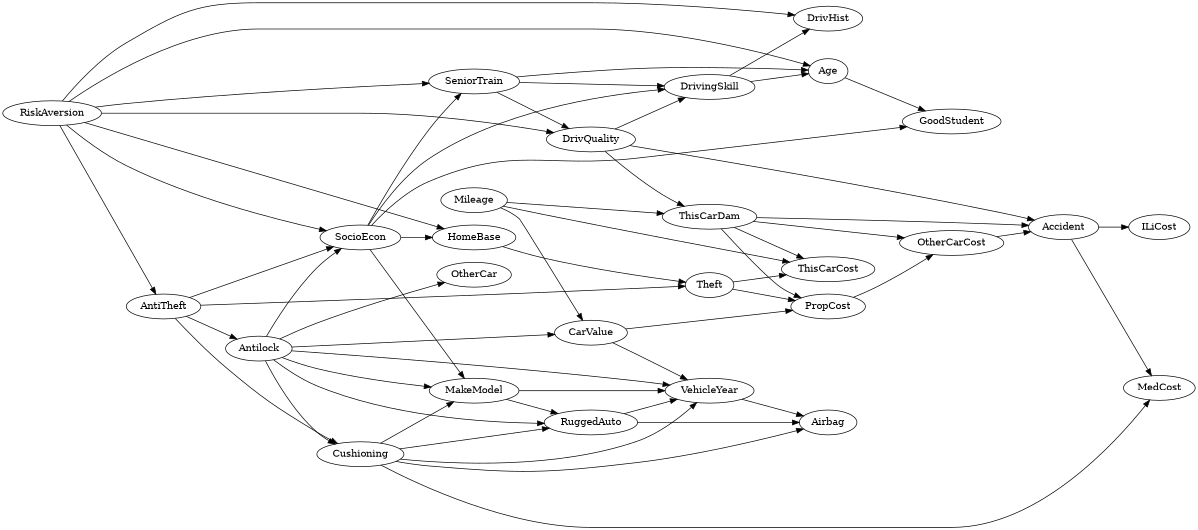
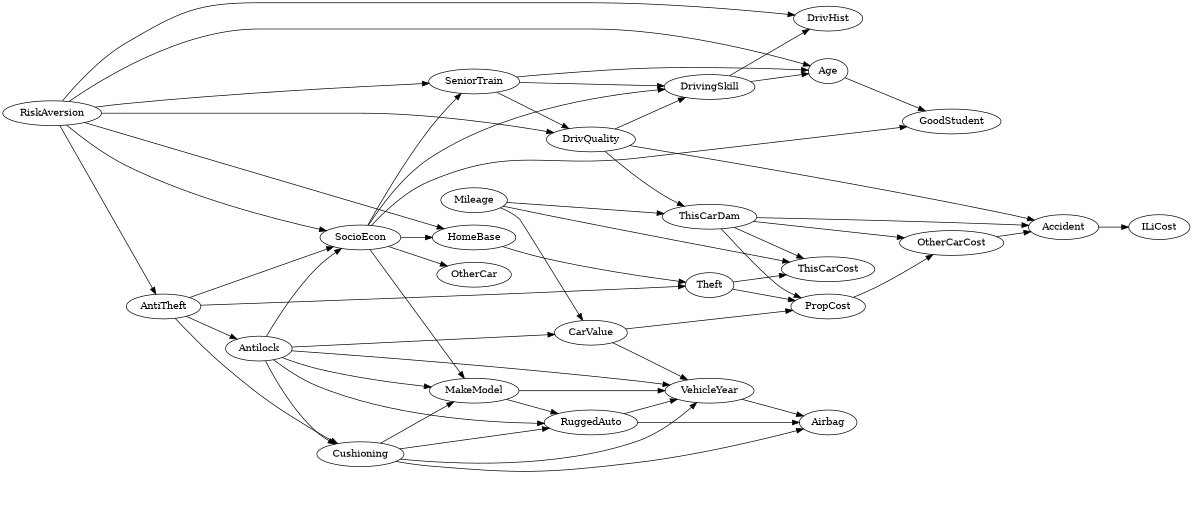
edge "Antilock" -> "OtherCar": now "SocioEcon" -> "OtherCar"
node "MedCost": removed
